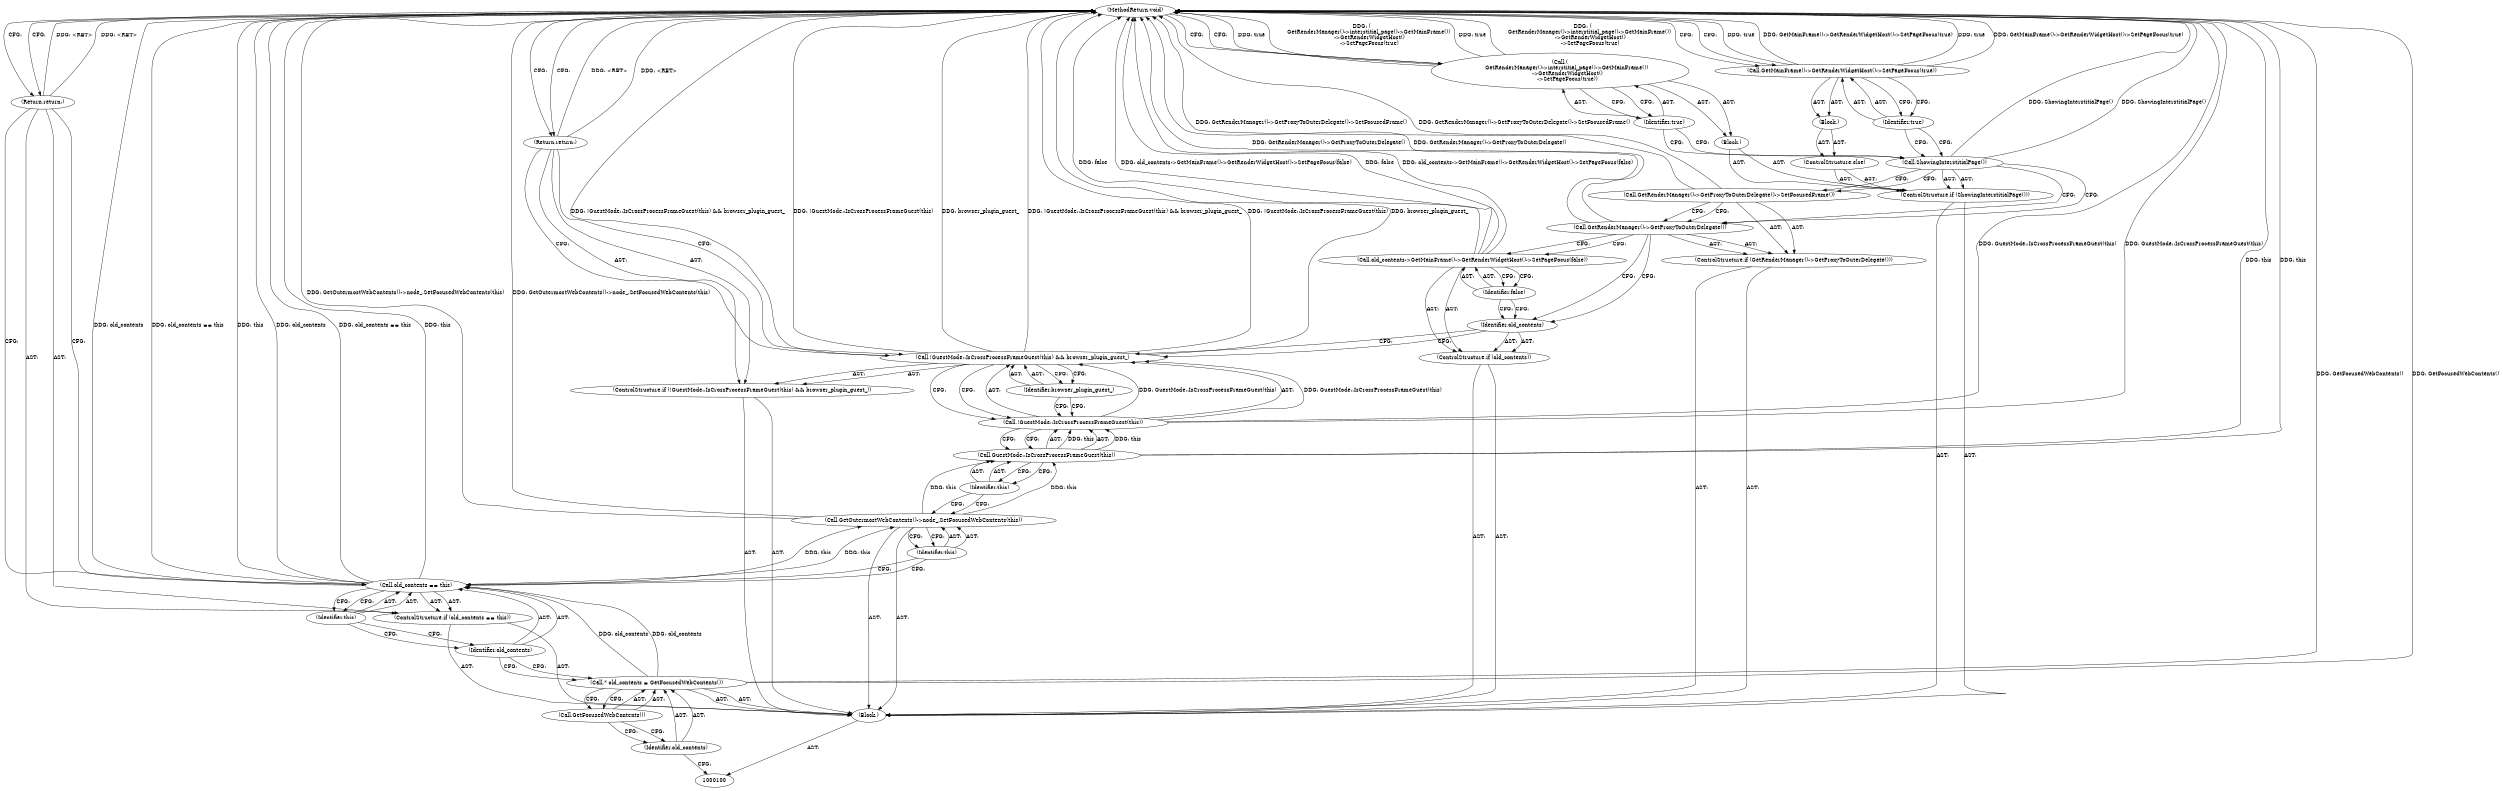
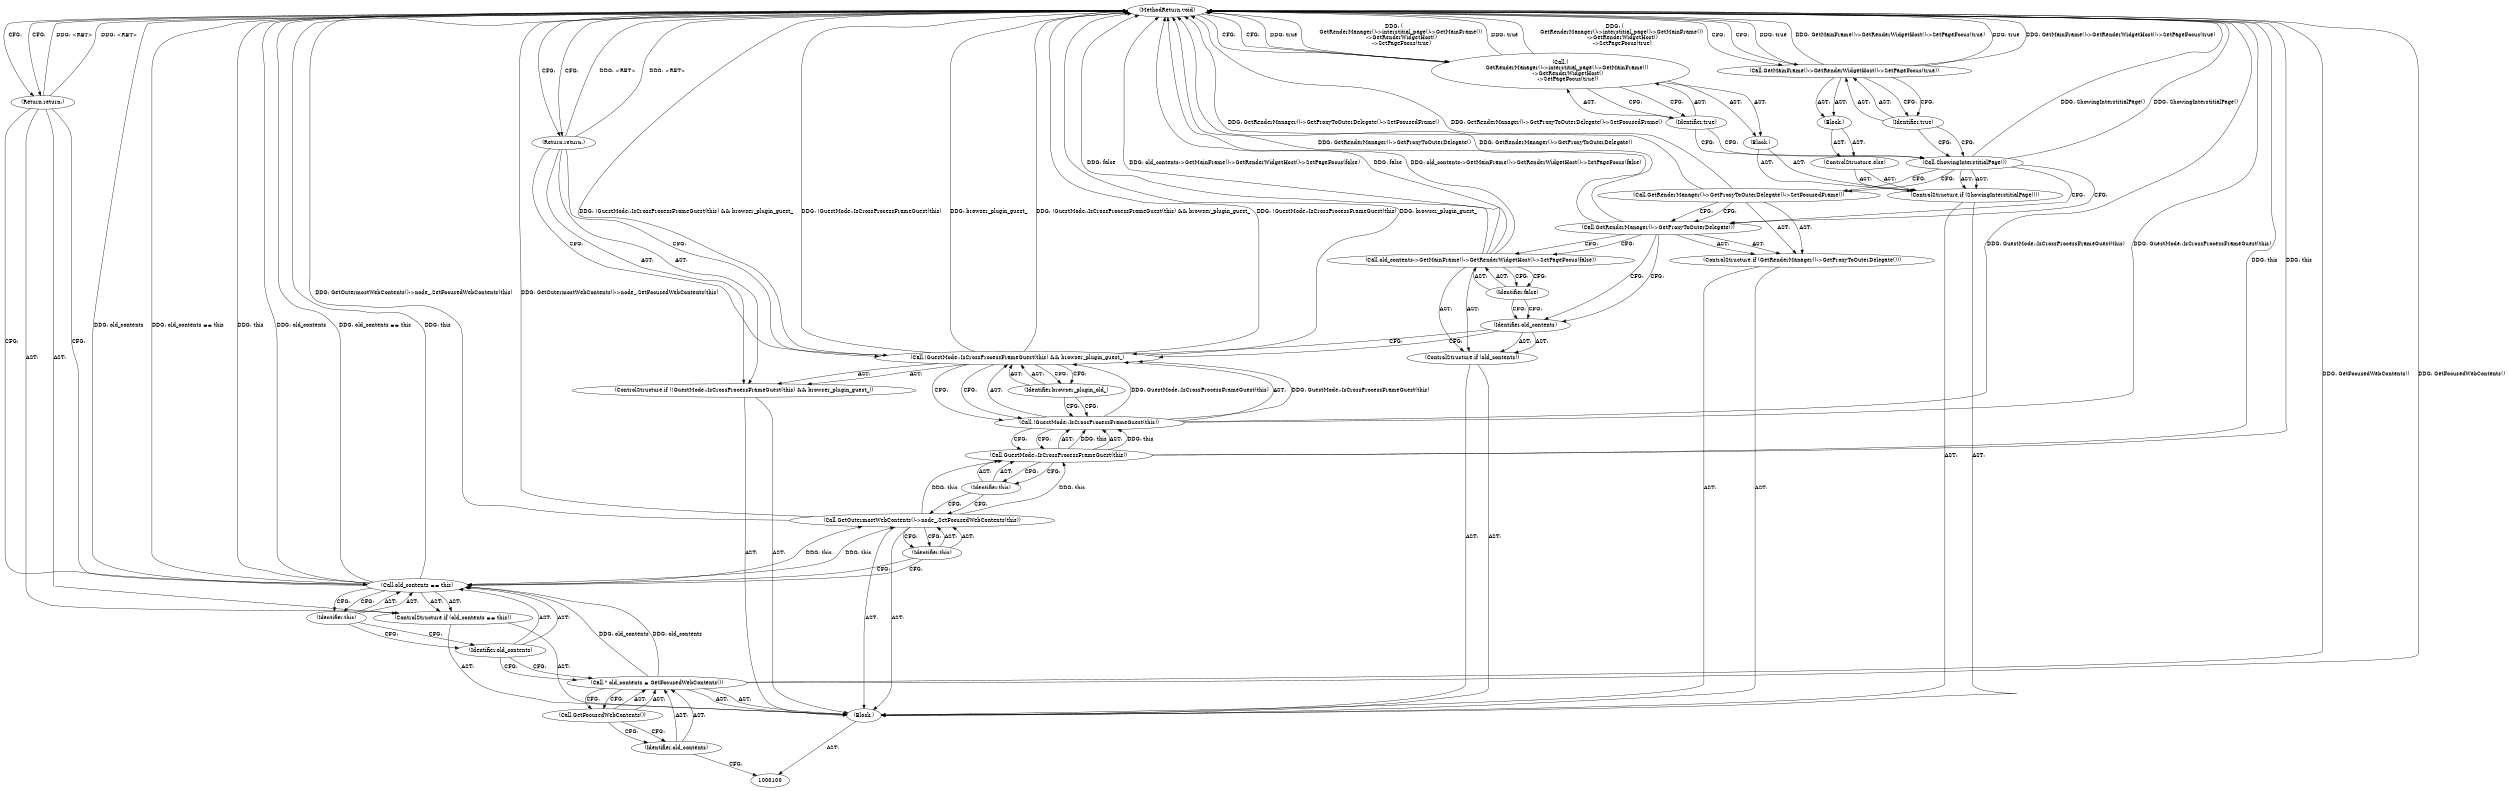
node "(Identifier,browser_plugin_guest_)": label "(Identifier,browser_plugin_guest_)" -> "(Identifier,browser_plugin_old_)"
